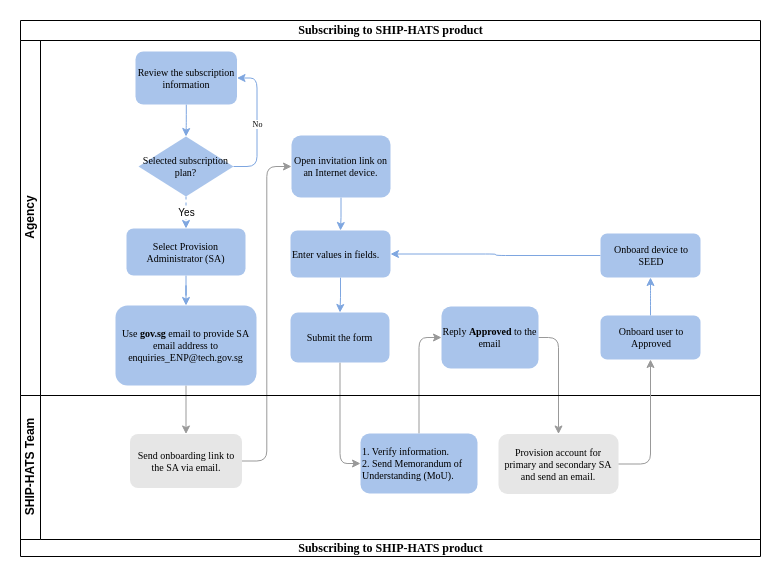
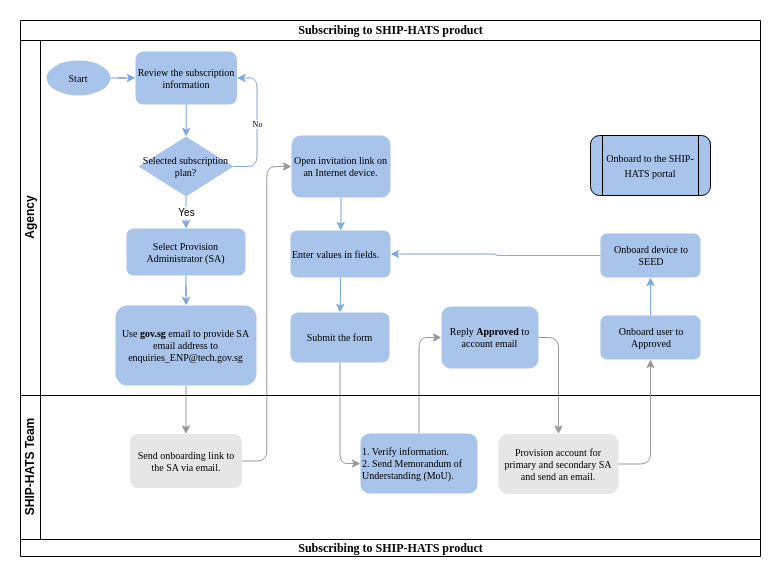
node "Start": added
edge "Start" -> "Review the subscription information": added
node "Onboard to the SHIP-HATS portal": added
edge "Selected subscription plan?" -> "Select Provision Administrator (SA)": style dashed -> solid
node "Reply Approved to the email": label "Reply Approved to the email" -> "Reply Approved to account email"
